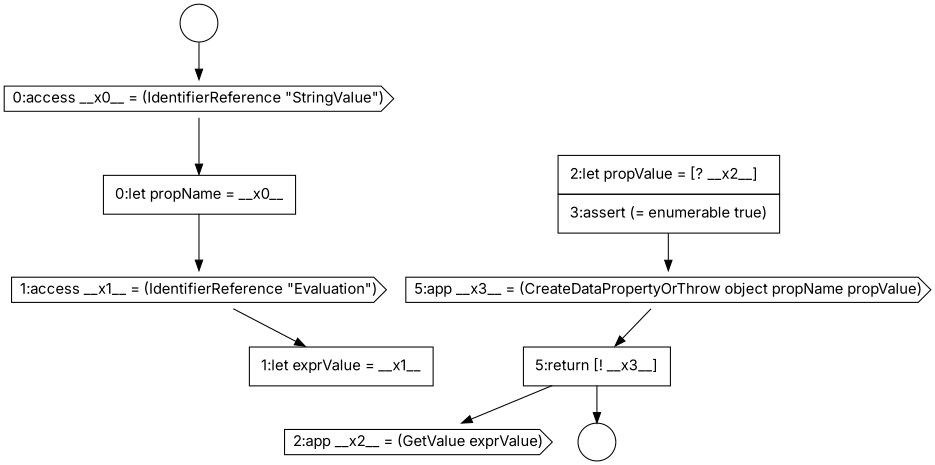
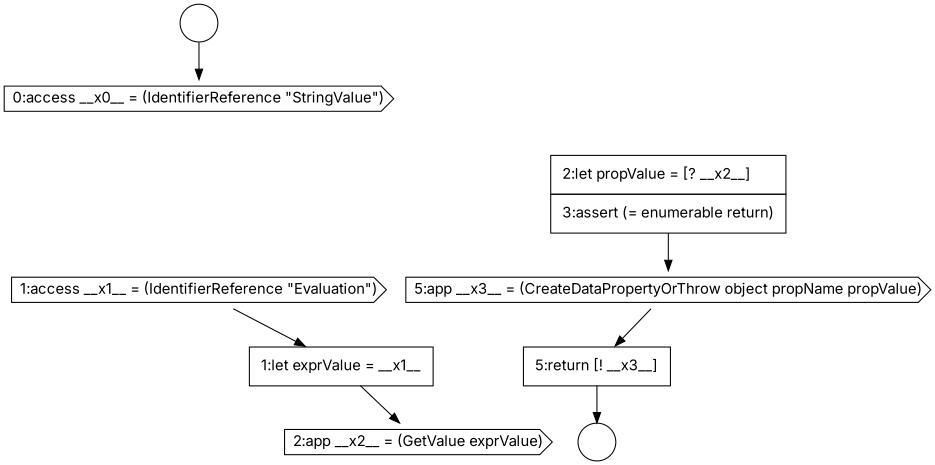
node "0:let propName = __x0__": removed
node "2:let propValue = [? __x2__]": text "3:assert (= enumerable true)" -> "3:assert (= enumerable return)"
edge "5:return [! __x3__]" -> "2:app __x2__ = (GetValue exprValue)": now "1:let exprValue = __x1__" -> "2:app __x2__ = (GetValue exprValue)"
